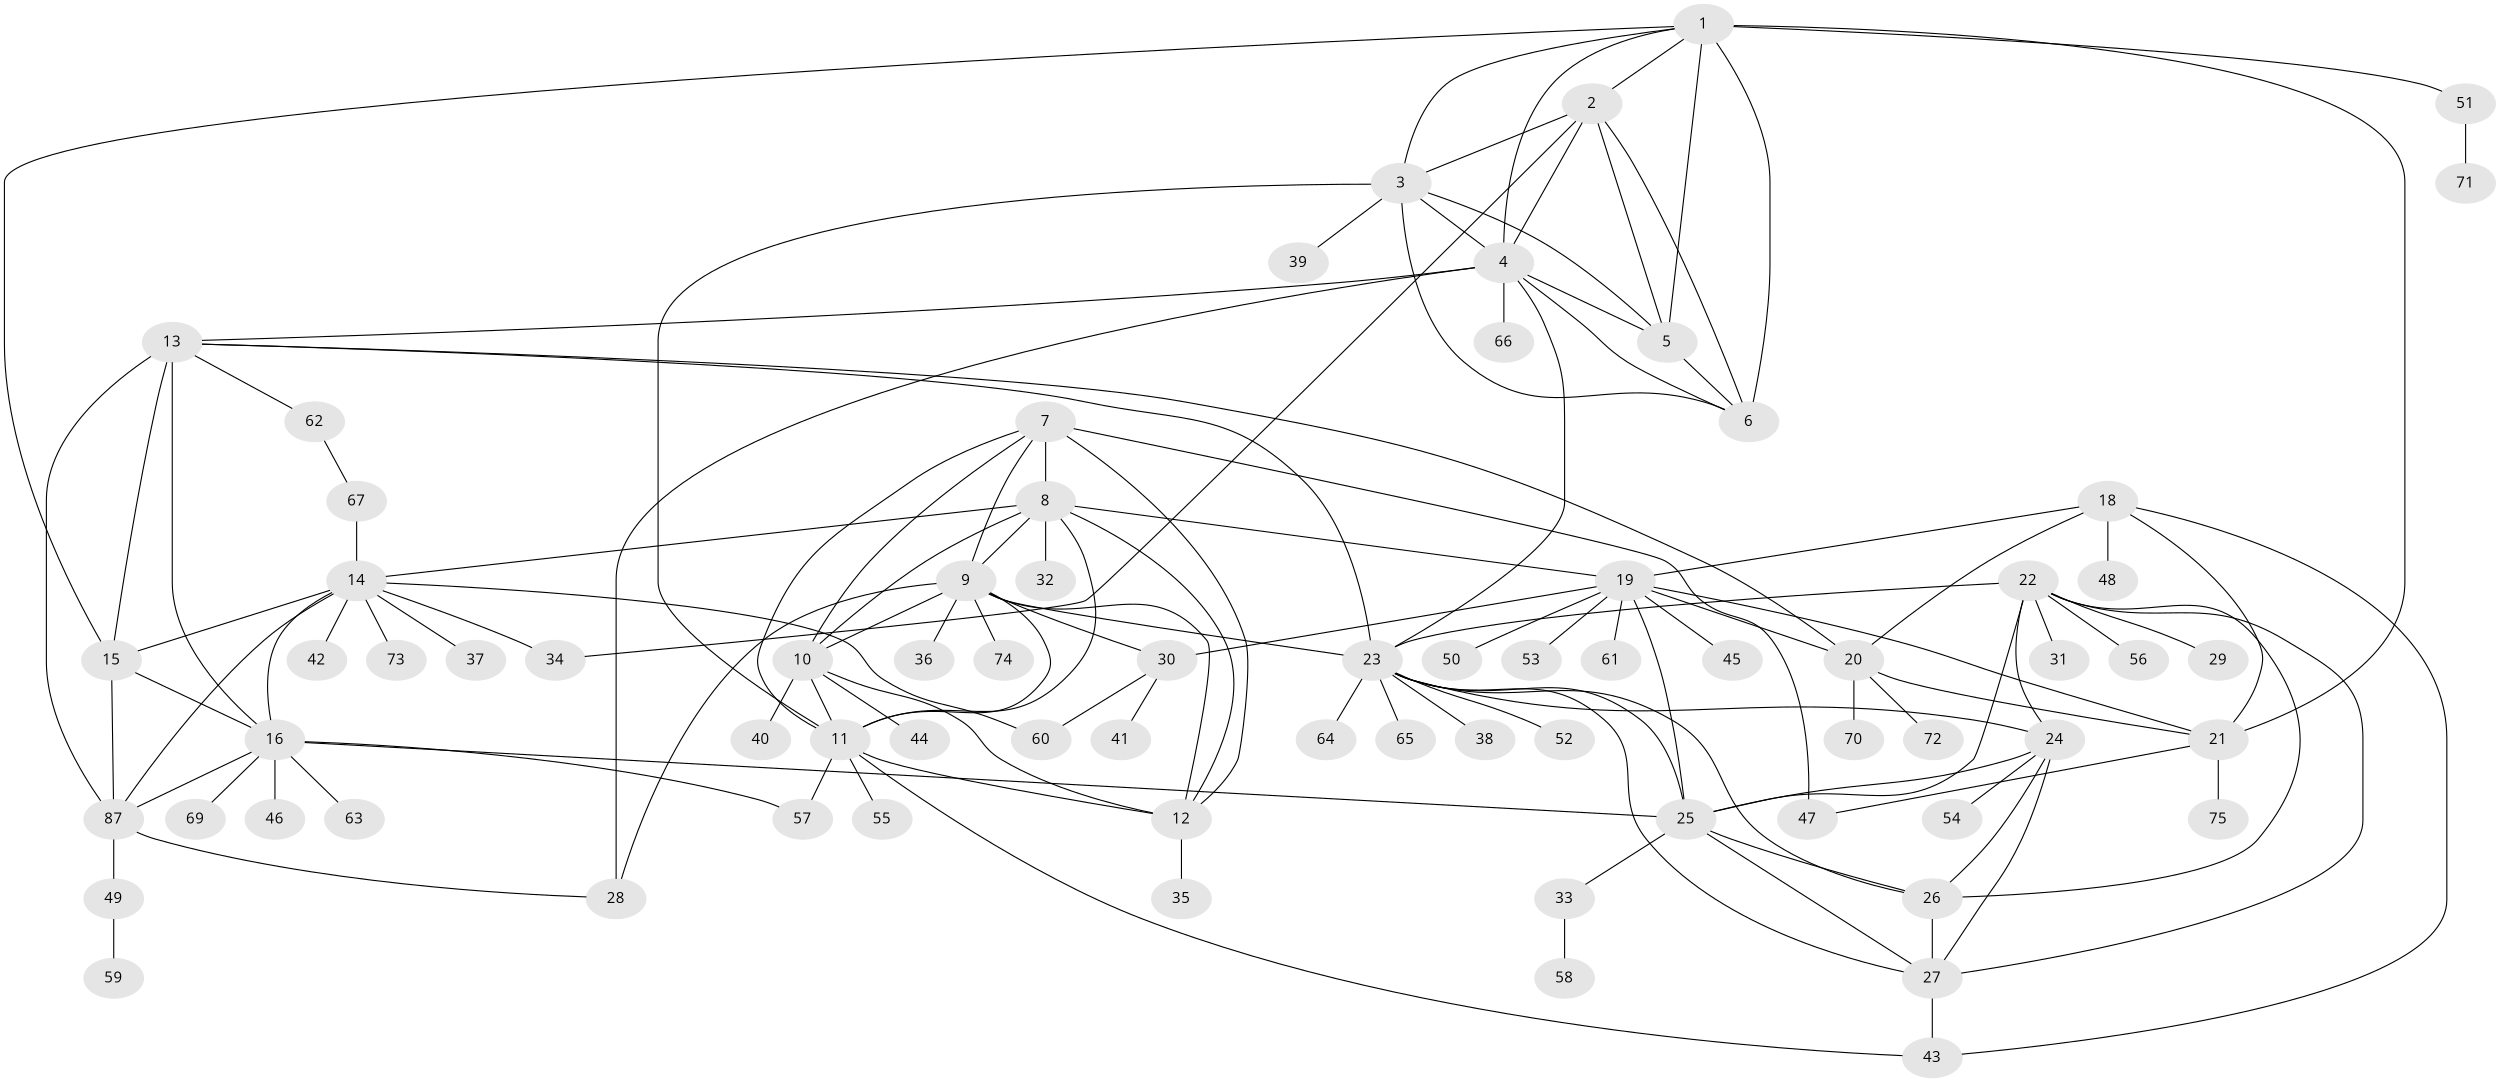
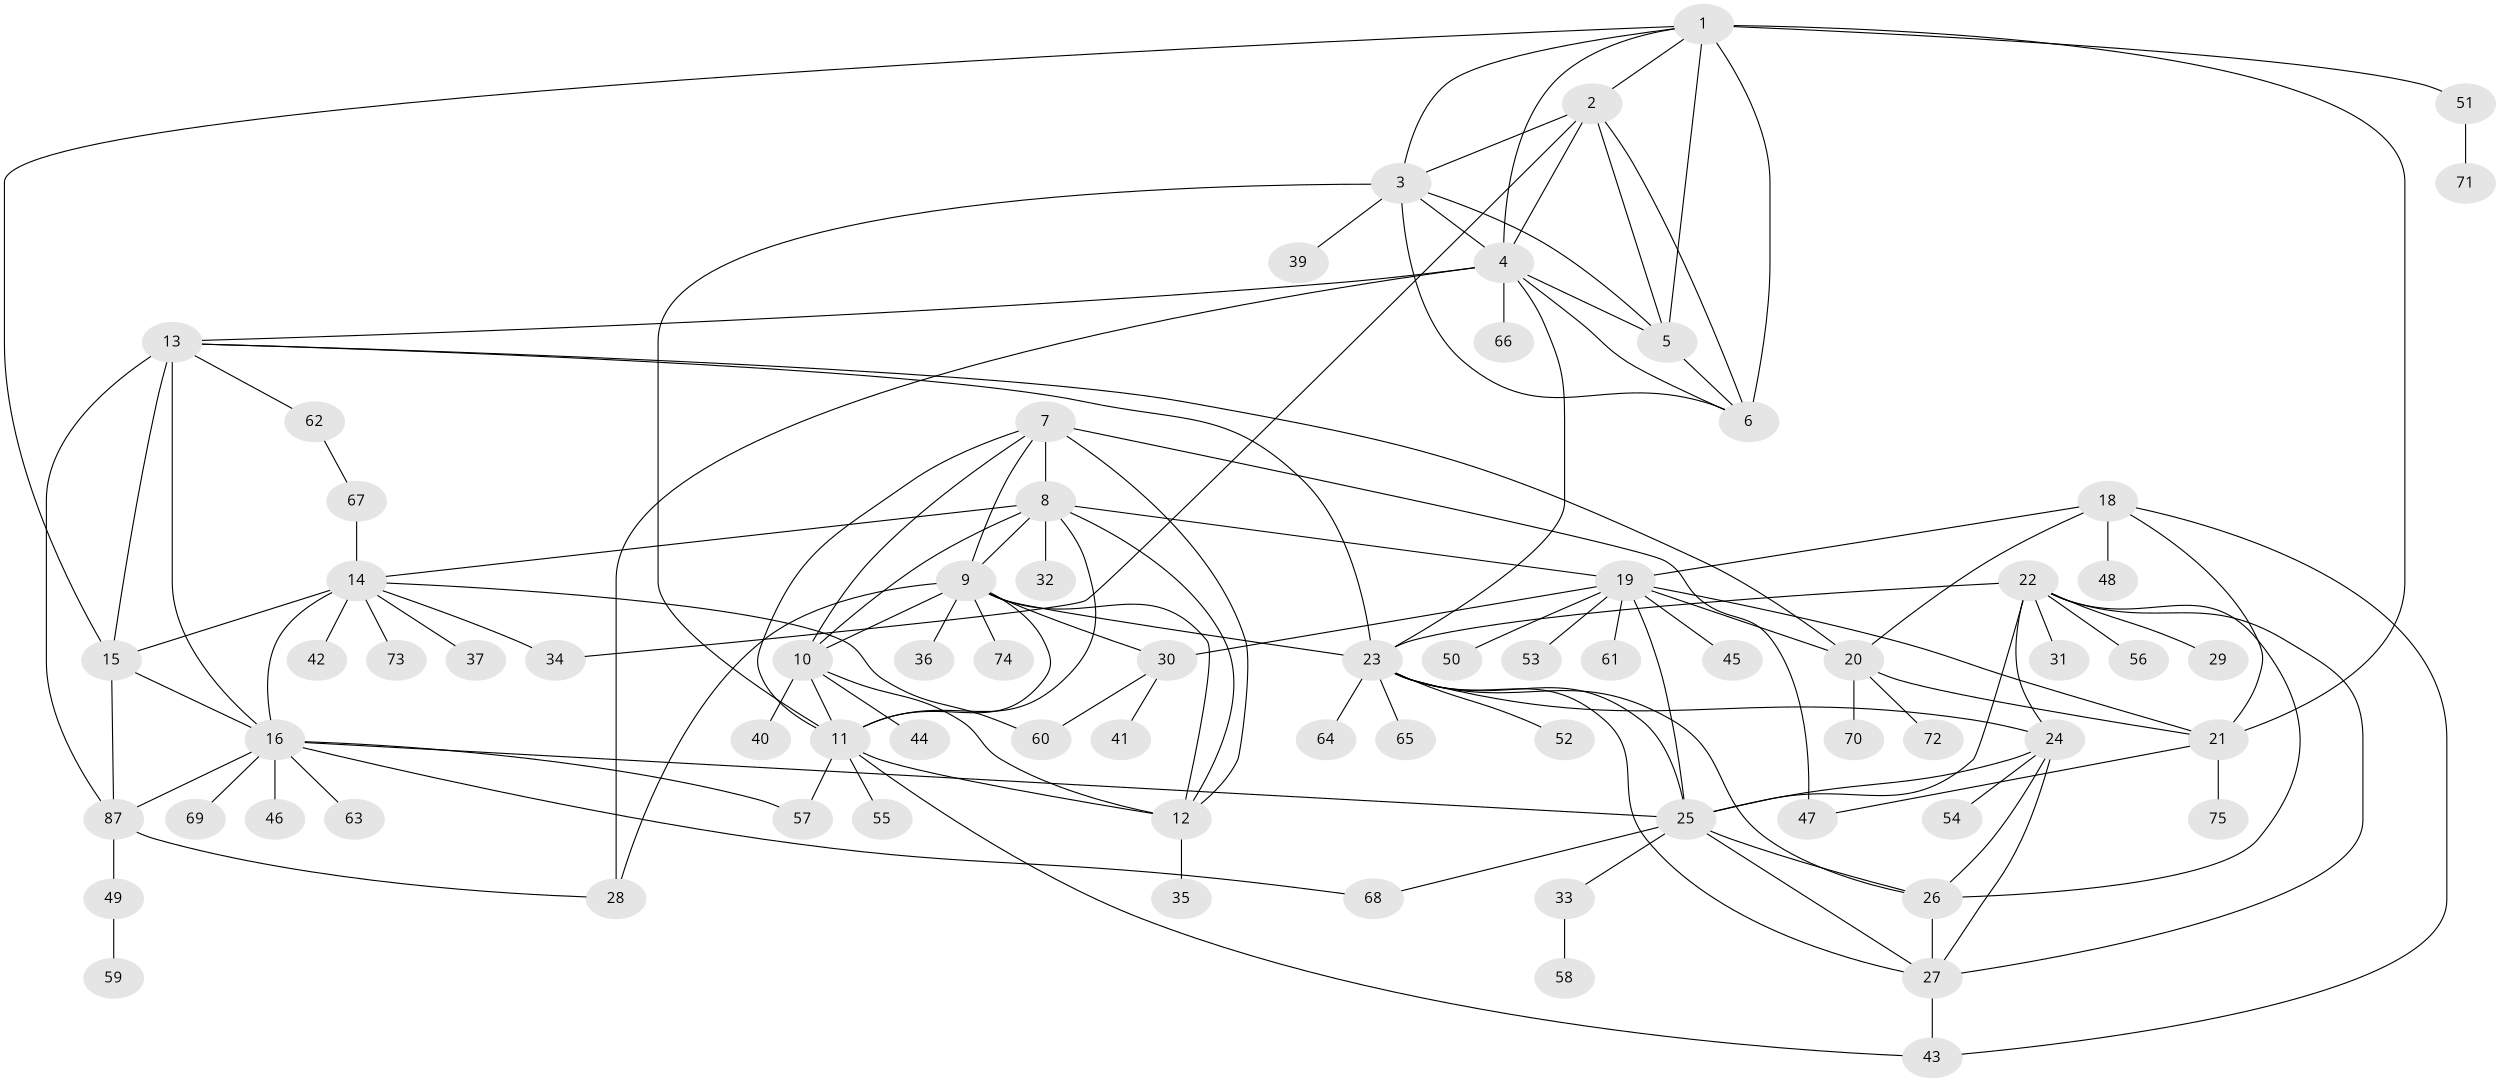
edge "14" -- "87": removed
node "38": removed
node "68": added
